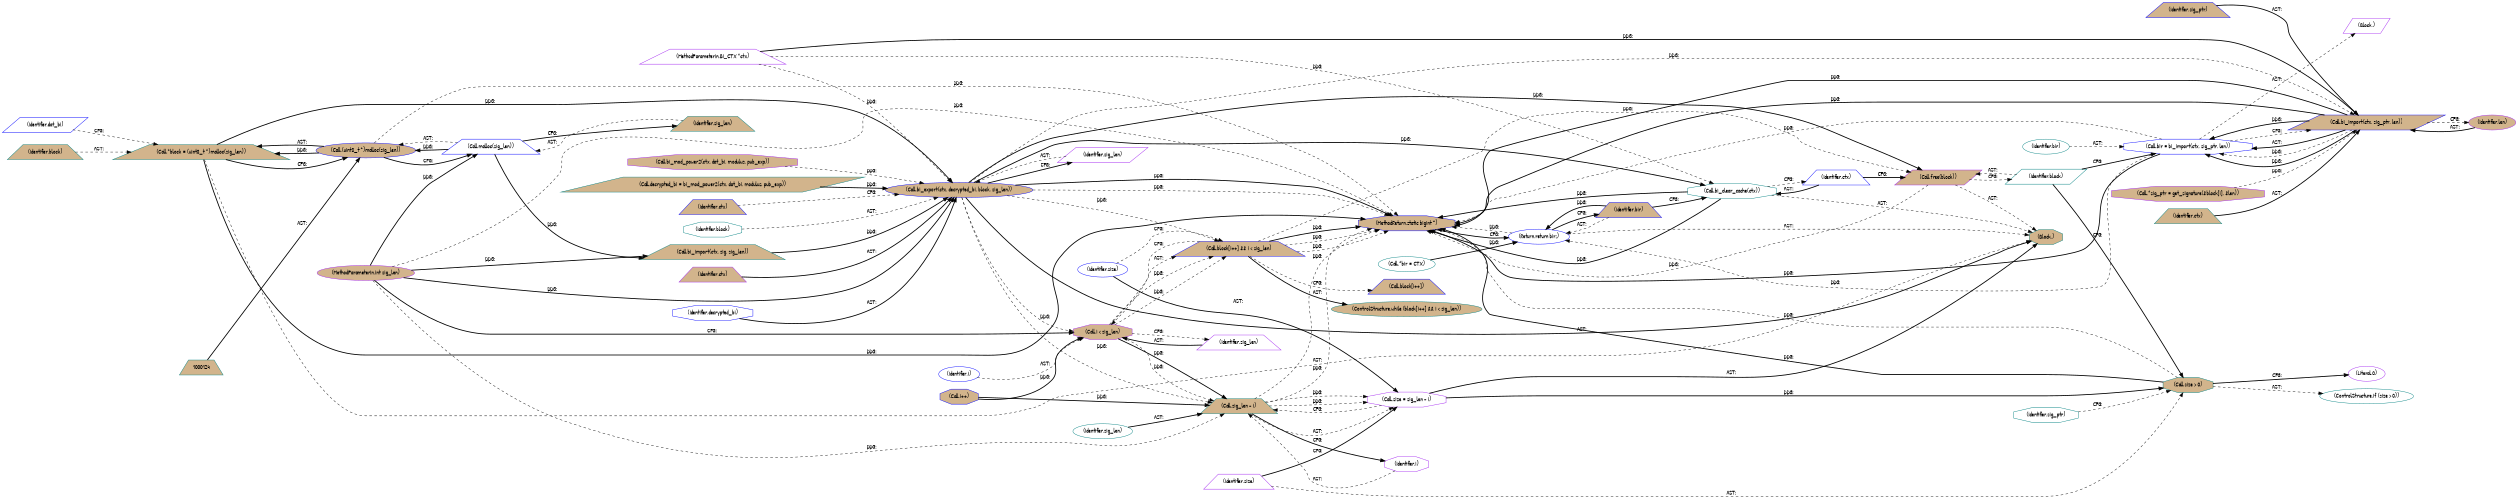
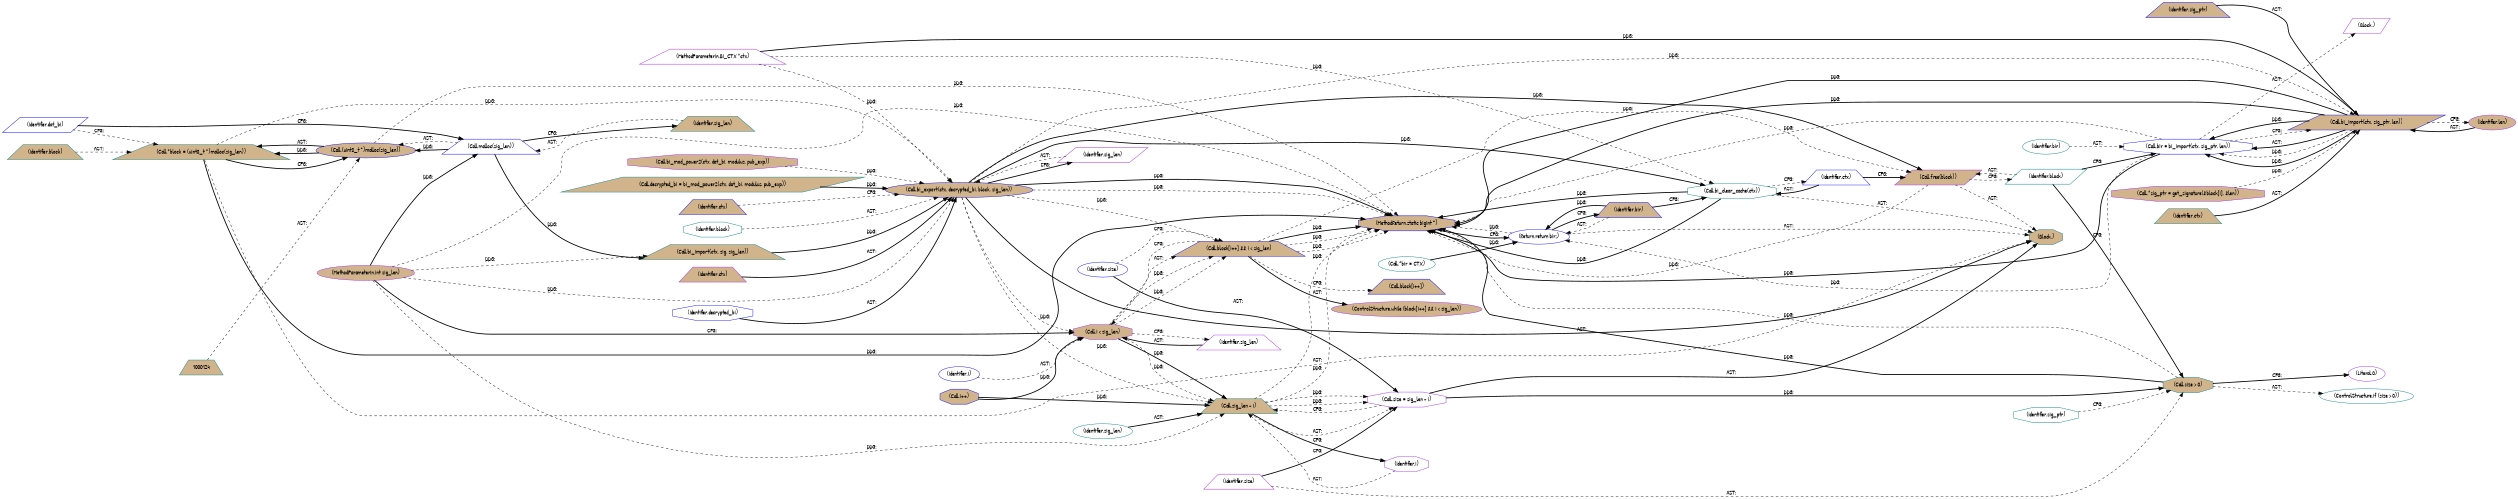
edge "(Call,*block = (uint8_t *)malloc(sig_len))" -> "(Call,bi_export(ctx, decrypted_bi, block, sig_len))": style bold -> dashed
edge "(Call,(uint8_t *)malloc(sig_len))" -> "(Call,malloc(sig_len))": now "(Identifier,dat_bi)" -> "(Call,malloc(sig_len))"
edge "1000124" -> "(Call,(uint8_t *)malloc(sig_len))": style bold -> dashed
edge "(MethodParameterIn,int sig_len)" -> "(Call,bi_import(ctx, sig, sig_len))": style bold -> dashed
edge "(MethodParameterIn,int sig_len)" -> "(Call,bi_export(ctx, decrypted_bi, block, sig_len))": style bold -> dashed
node "(ControlStructure,while (block[i++] && i < sig_len))": color teal -> purple
